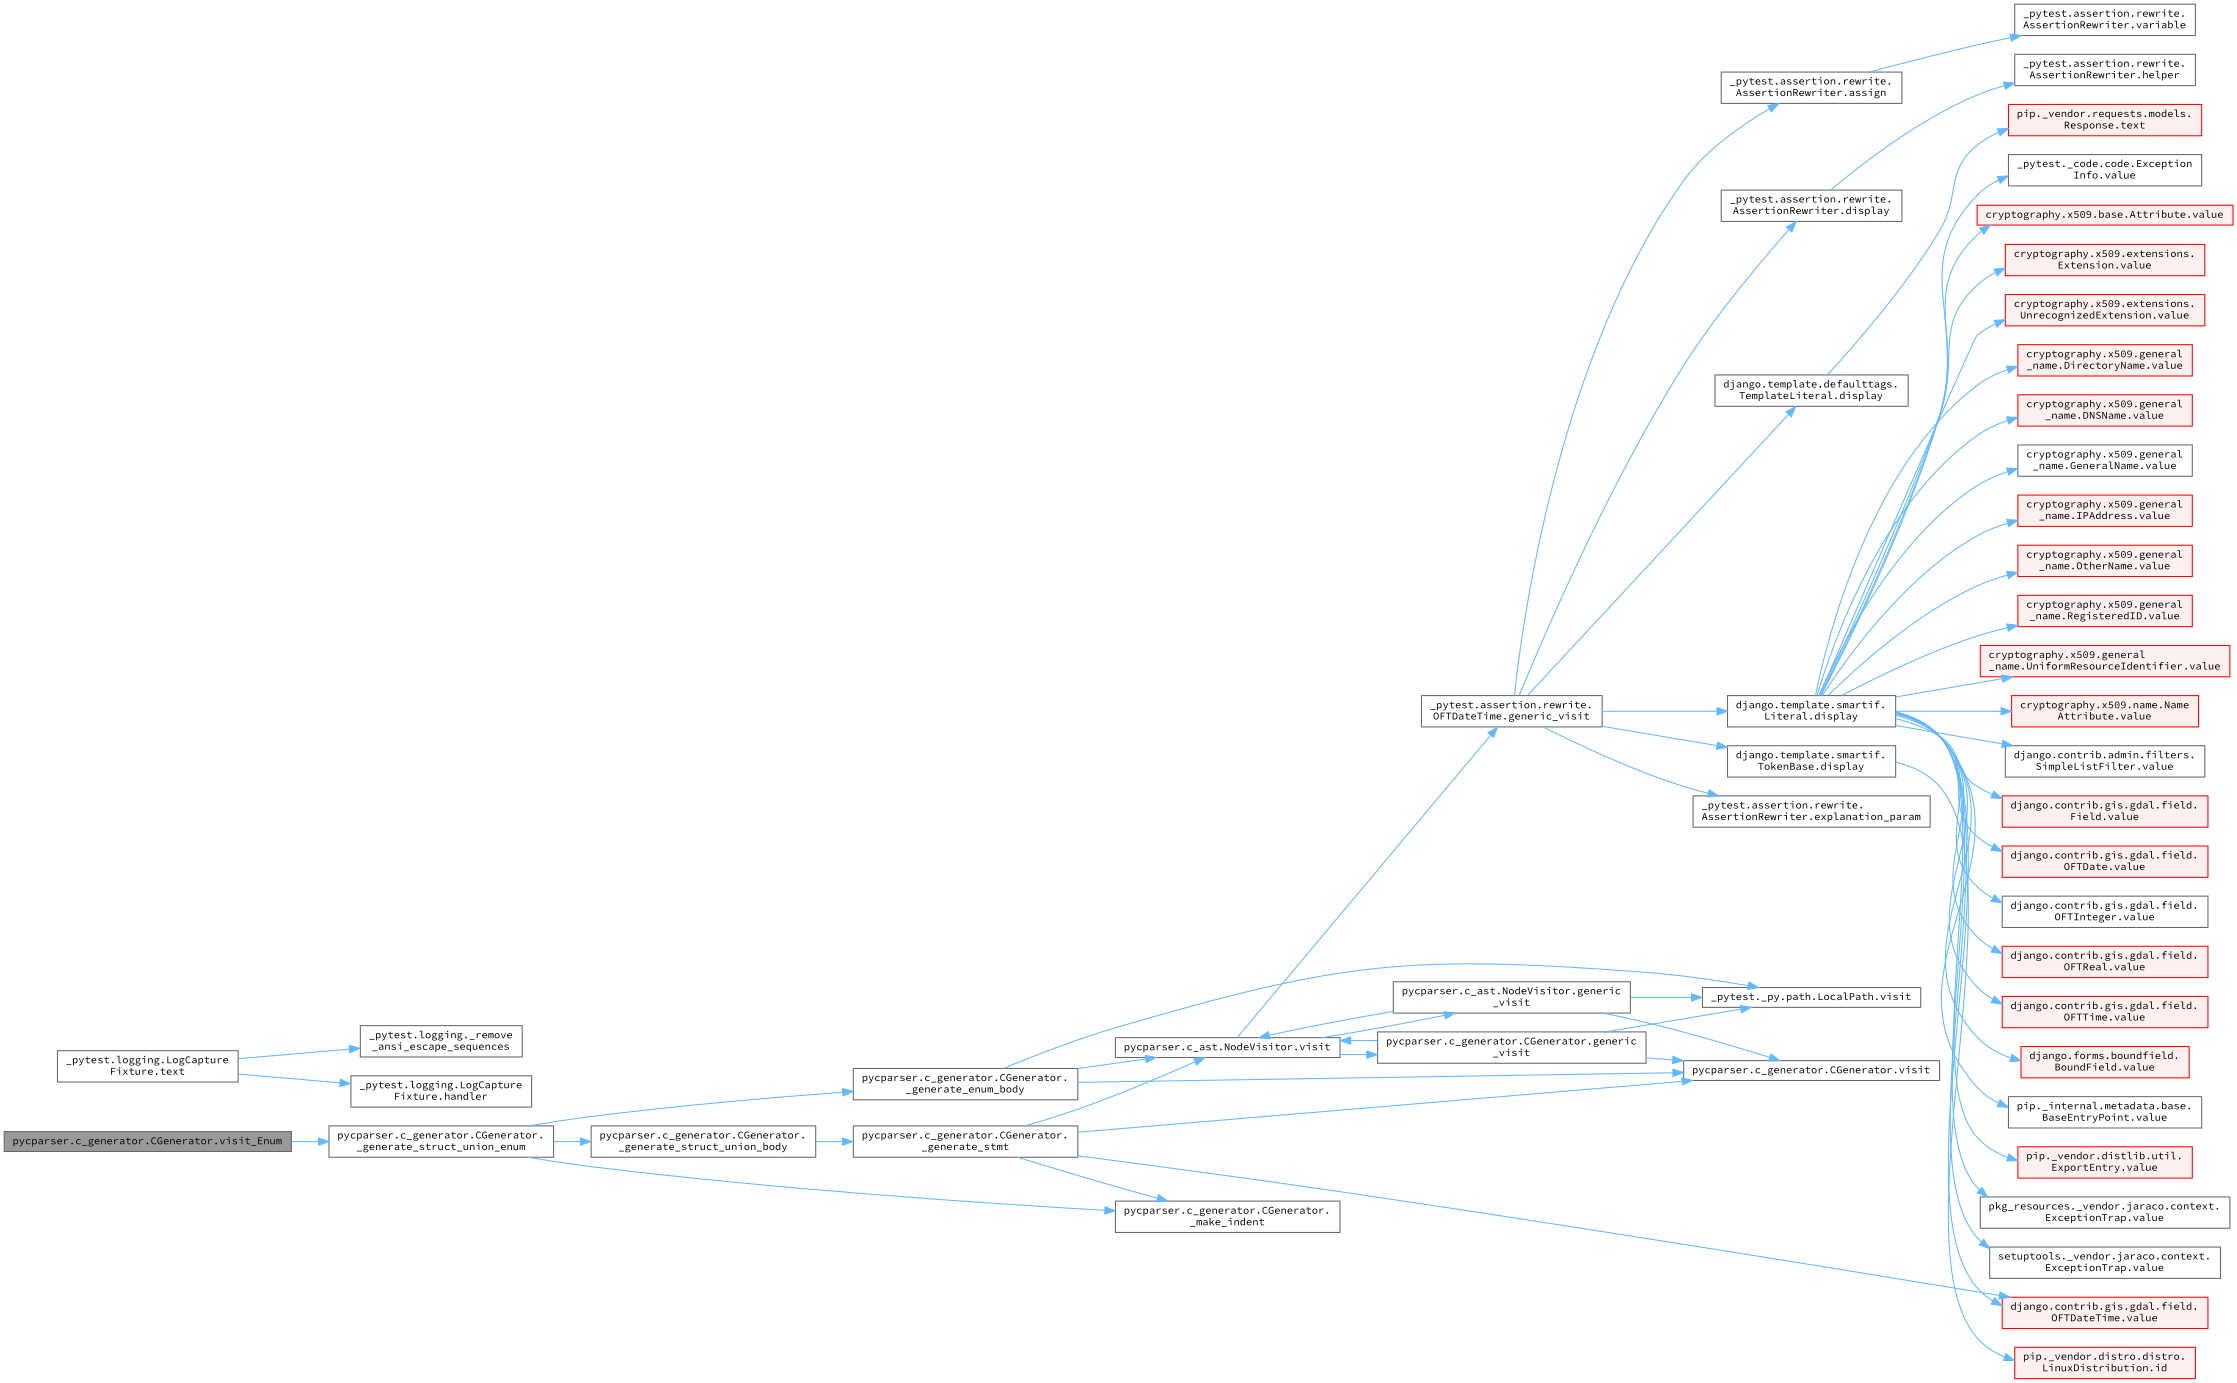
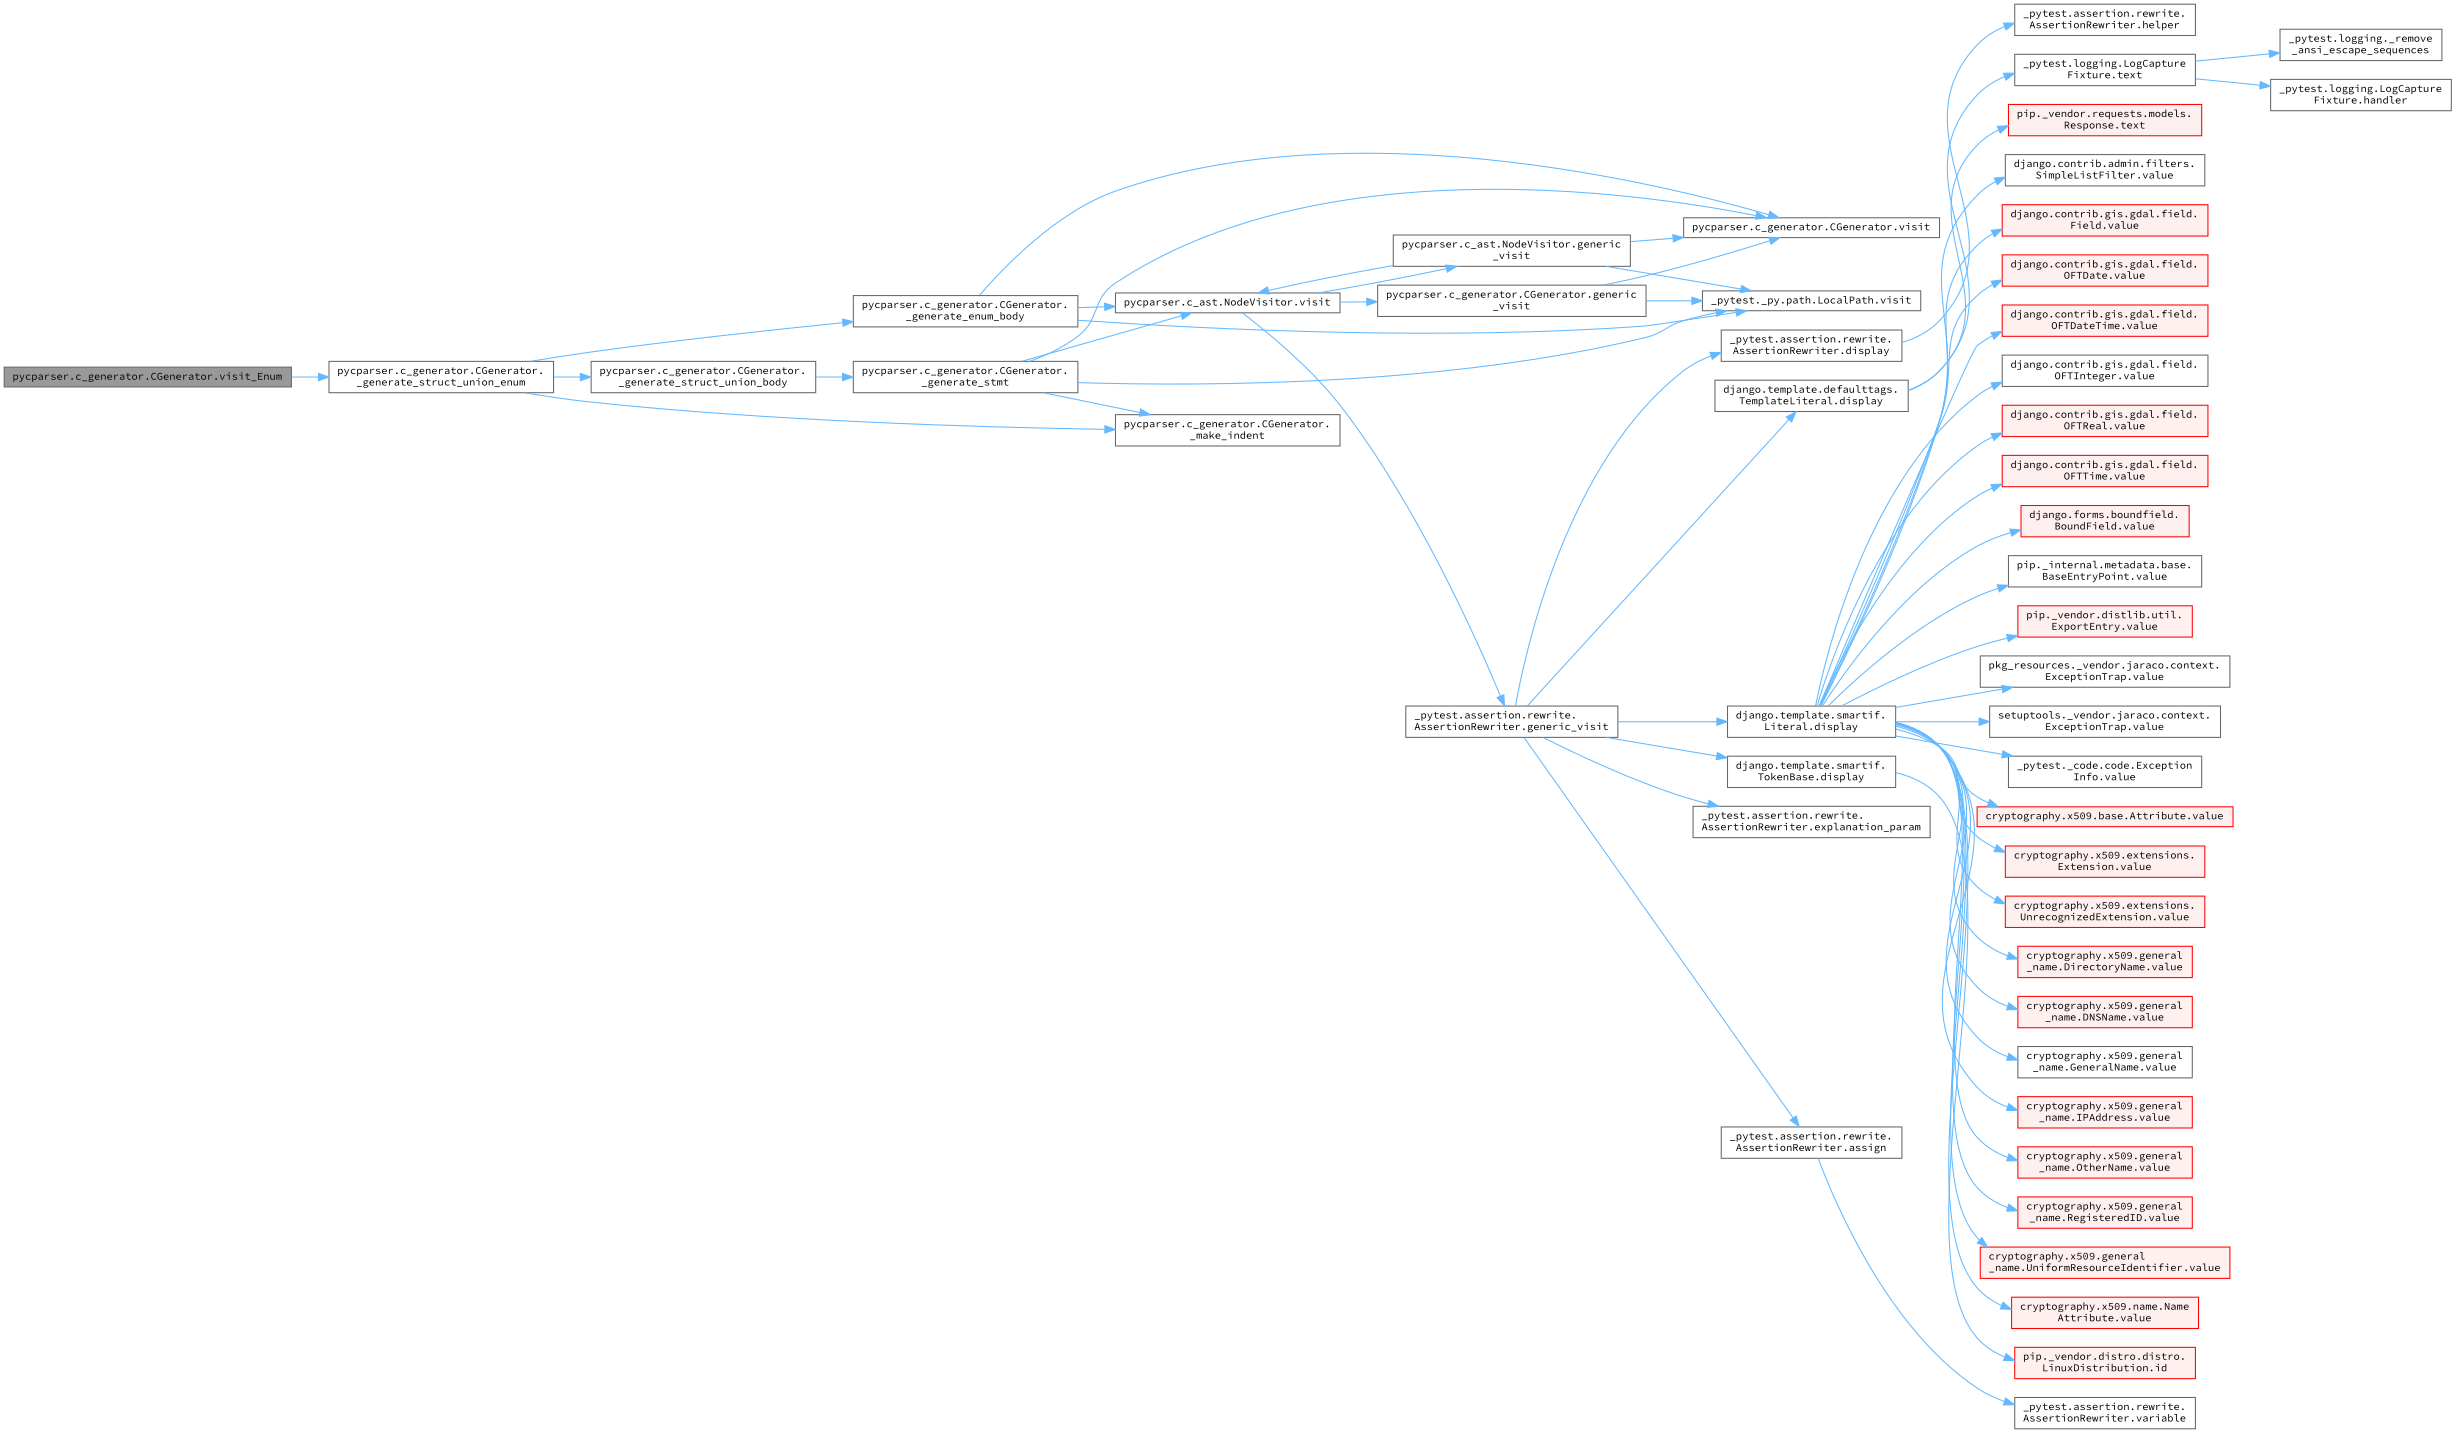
edge "django.template.defaulttags. TemplateLiteral.display" -> "_pytest.logging.LogCapture Fixture.text": added
node "_pytest.assertion.rewrite. OFTDateTime.generic_visit": label "_pytest.assertion.rewrite. OFTDateTime.generic_visit" -> "_pytest.assertion.rewrite. AssertionRewriter.generic_visit"
edge "pycparser.c_generator.CGenerator.generic _visit" -> "pycparser.c_ast.NodeVisitor.visit": removed
edge "pycparser.c_generator.CGenerator. _generate_stmt" -> "django.contrib.gis.gdal.field. OFTDateTime.value": now "pycparser.c_generator.CGenerator. _generate_stmt" -> "_pytest._py.path.LocalPath.visit"
